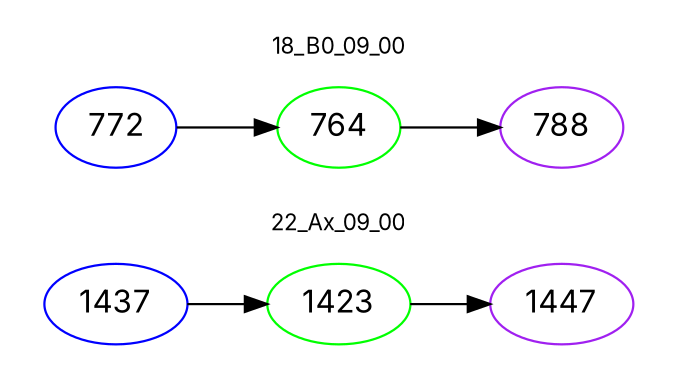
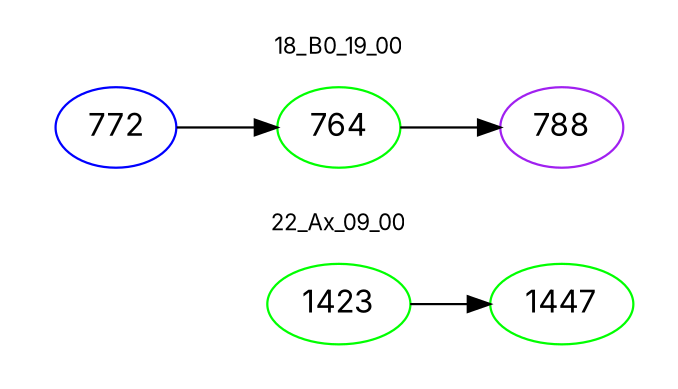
cluster "18_B0_09_00": label "18_B0_09_00" -> "18_B0_19_00"
node "1437": removed
node "1447": color purple -> green
